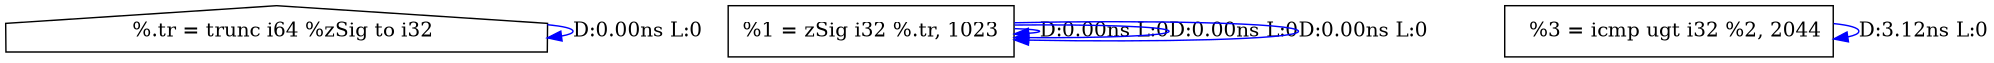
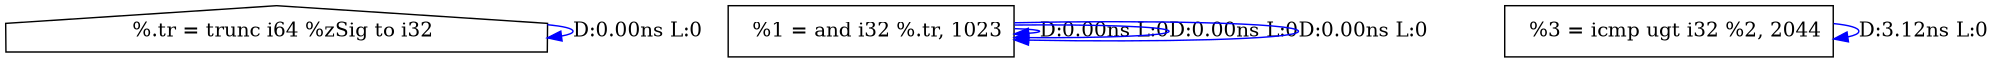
node "%1 = zSig i32 %.tr, 1023": label "%1 = zSig i32 %.tr, 1023" -> "%1 = and i32 %.tr, 1023"
